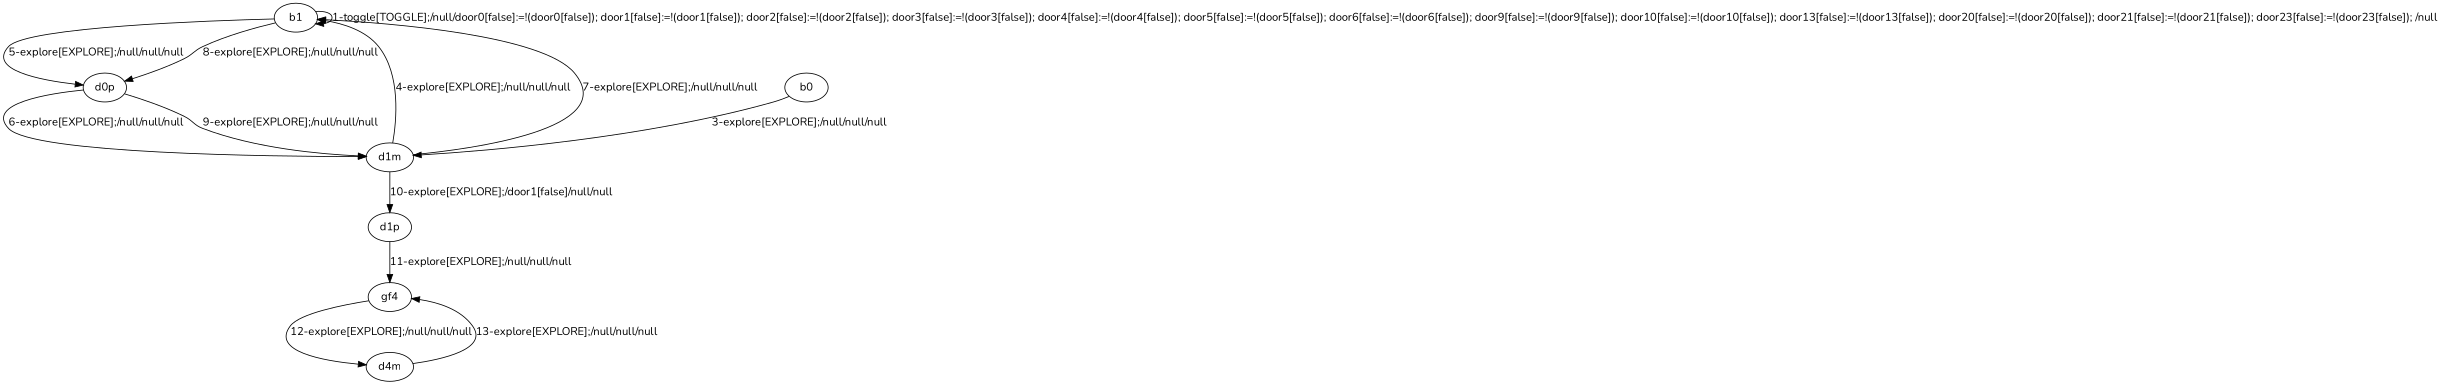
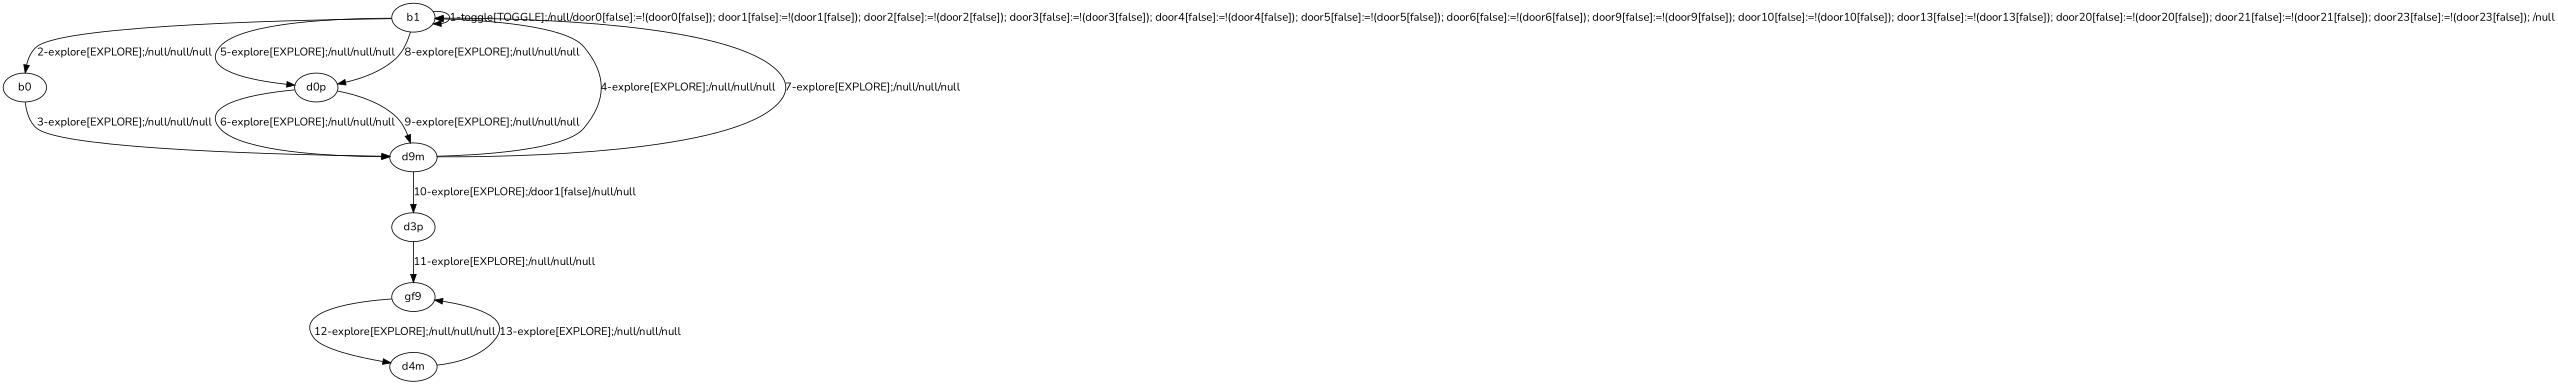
edge "b1" -> "b0": added, label "2-explore[EXPLORE];/null/null/null"
node "d1m": label "d1m" -> "d9m"
node "d1p": label "d1p" -> "d3p"
node "gf4": label "gf4" -> "gf9"
